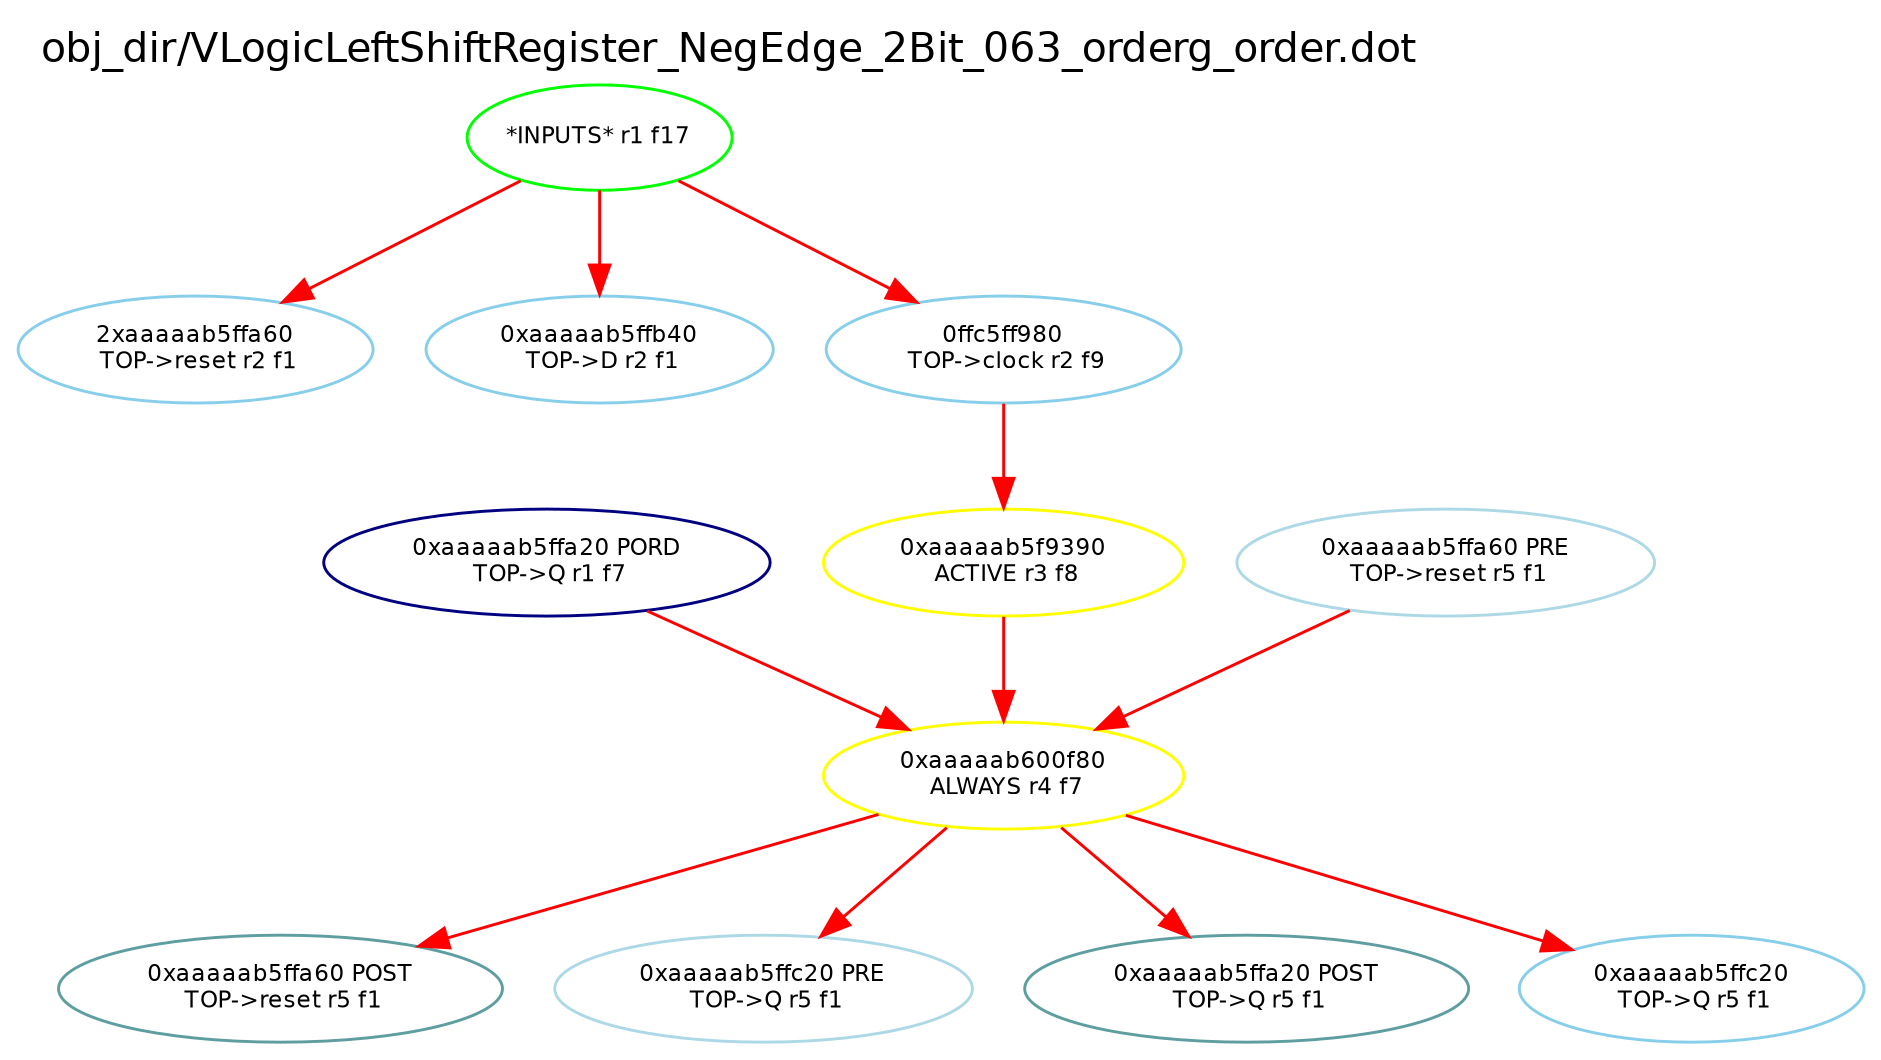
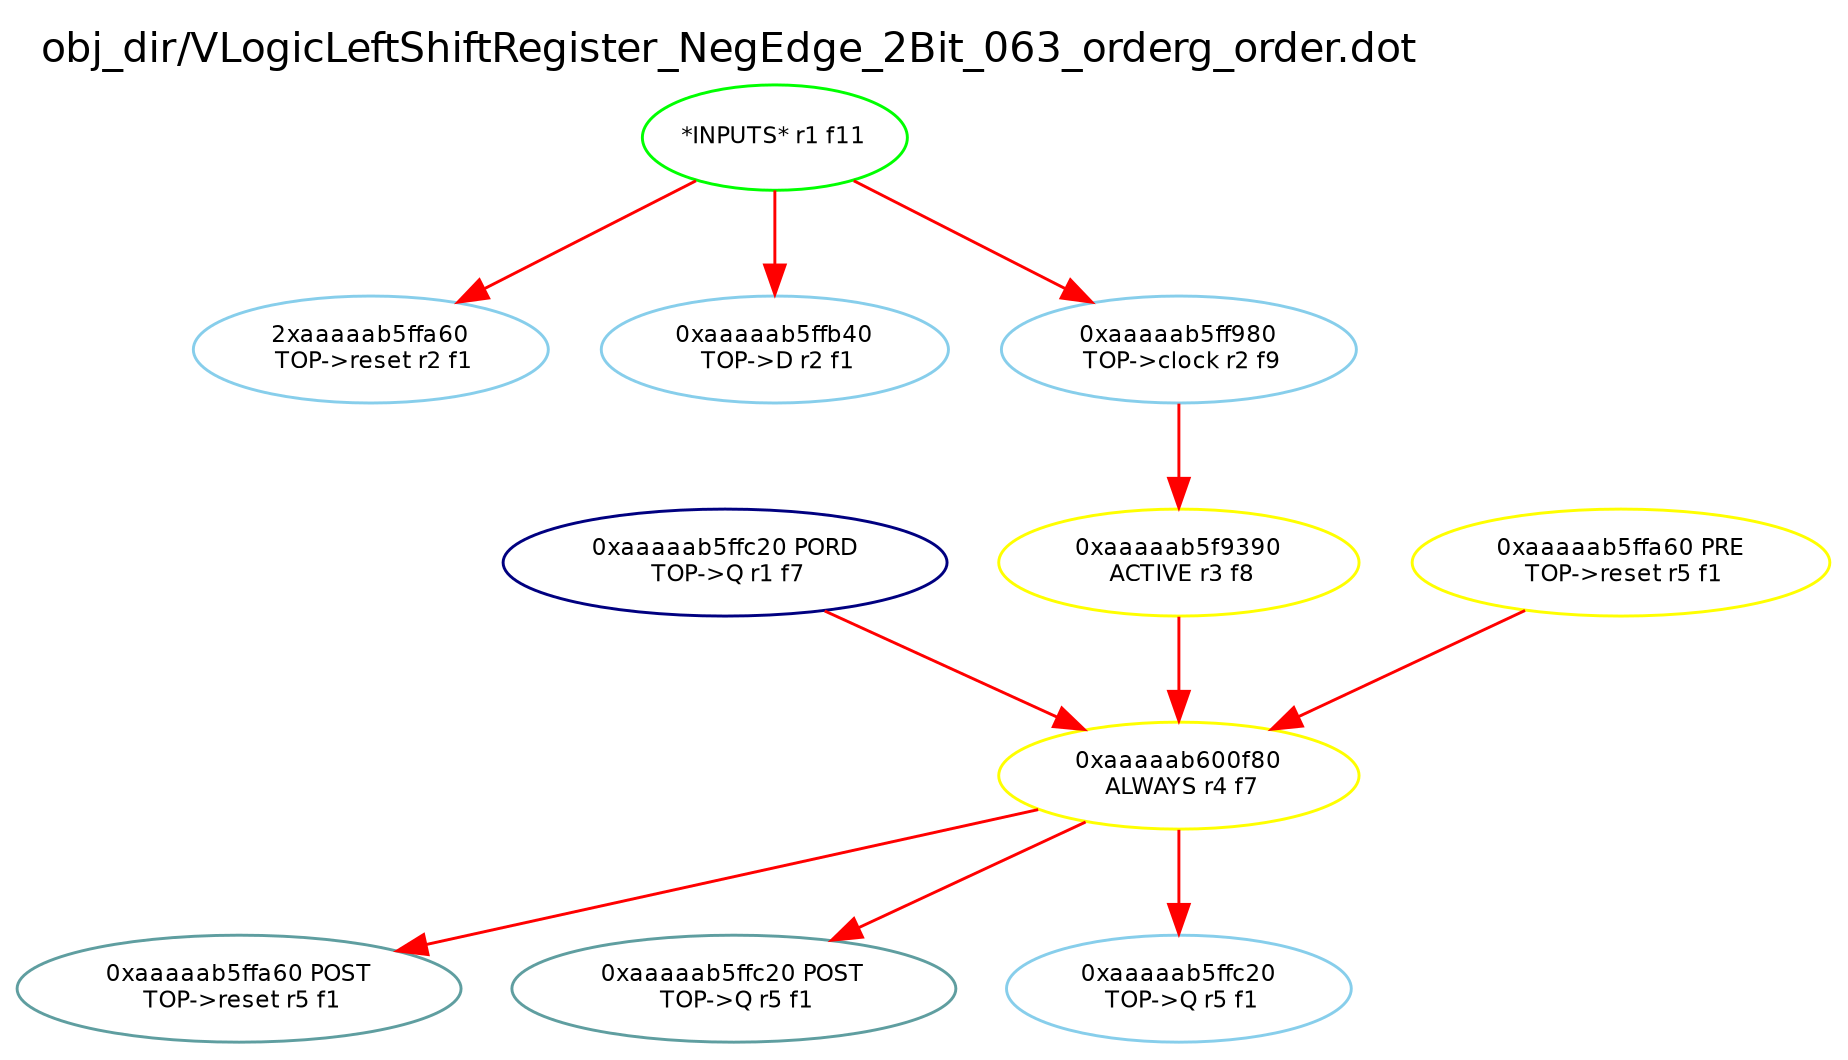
node "*INPUTS* r1 f17": label "*INPUTS* r1 f17" -> "*INPUTS* r1 f11"
node "0ffc5ff980 TOP->clock r2 f9": label "0ffc5ff980 TOP->clock r2 f9" -> "0xaaaaab5ff980 TOP->clock r2 f9"
node "0xaaaaab5ffa20 PORD TOP->Q r1 f7": label "0xaaaaab5ffa20 PORD TOP->Q r1 f7" -> "0xaaaaab5ffc20 PORD TOP->Q r1 f7"
node "0xaaaaab5ffa60 PRE TOP->reset r5 f1": color lightblue -> yellow
node "0xaaaaab5ffc20 PRE TOP->Q r5 f1": removed
node "0xaaaaab5ffa20 POST TOP->Q r5 f1": label "0xaaaaab5ffa20 POST TOP->Q r5 f1" -> "0xaaaaab5ffc20 POST TOP->Q r5 f1"
